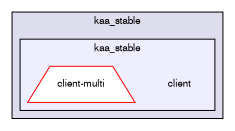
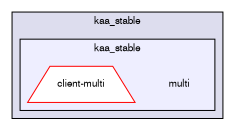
node "client": label "client" -> "multi"
